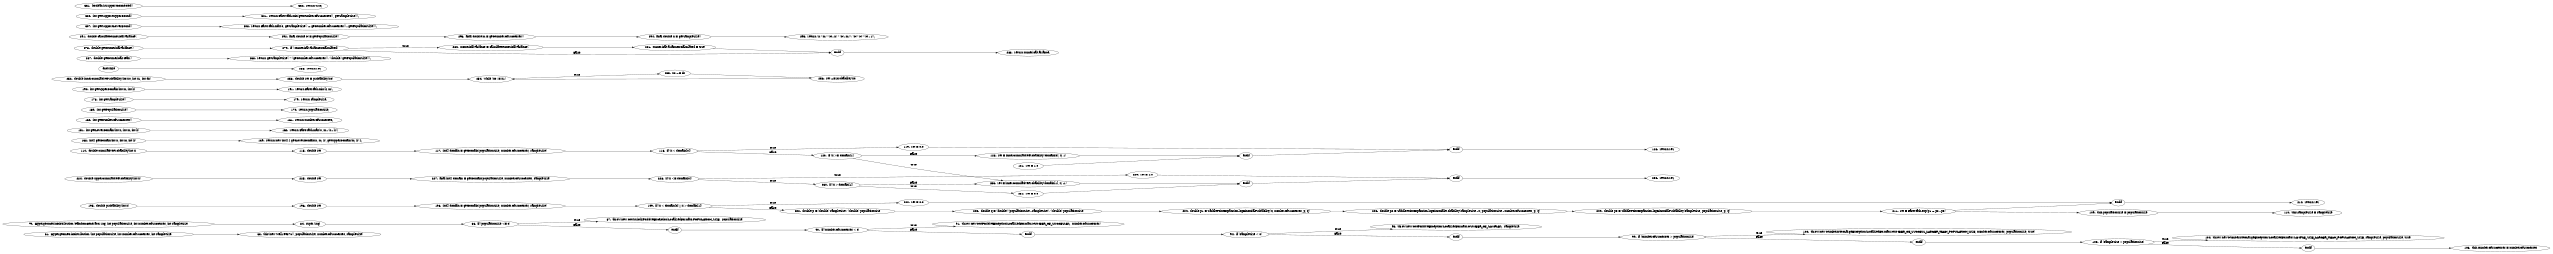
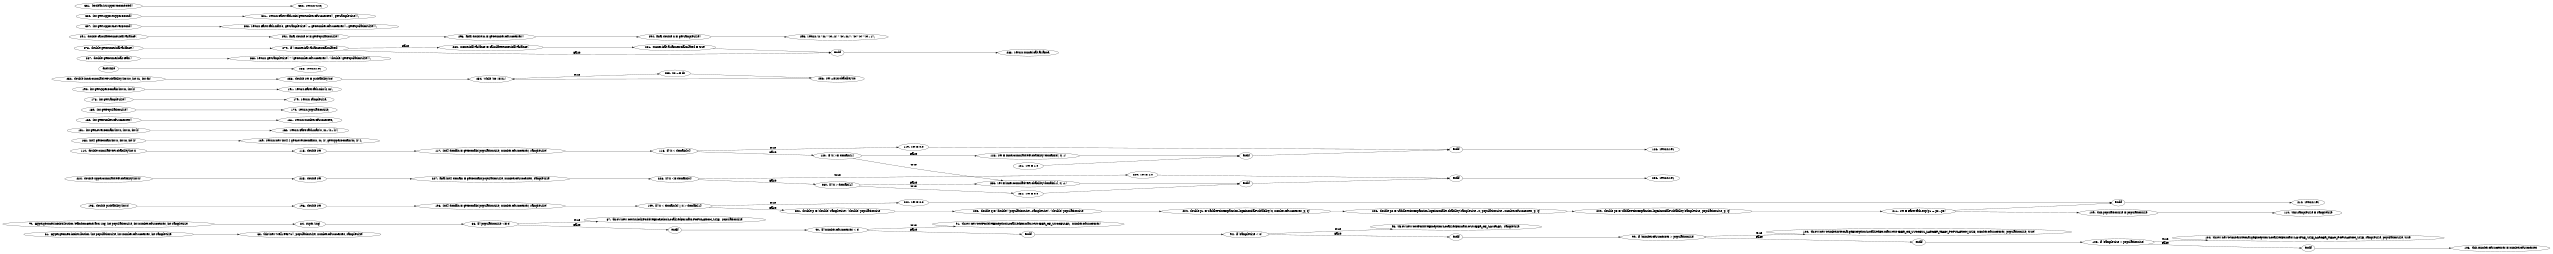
edge "279:  if (!numericalVarianceIsCalculated)" -> "280:  numericalVariance = calculateNumericalVariance()": label "True" -> "False"
edge "228:  if (x <= domain[0])" -> "230:  if (x > domain[1])": label "True" -> "False"
